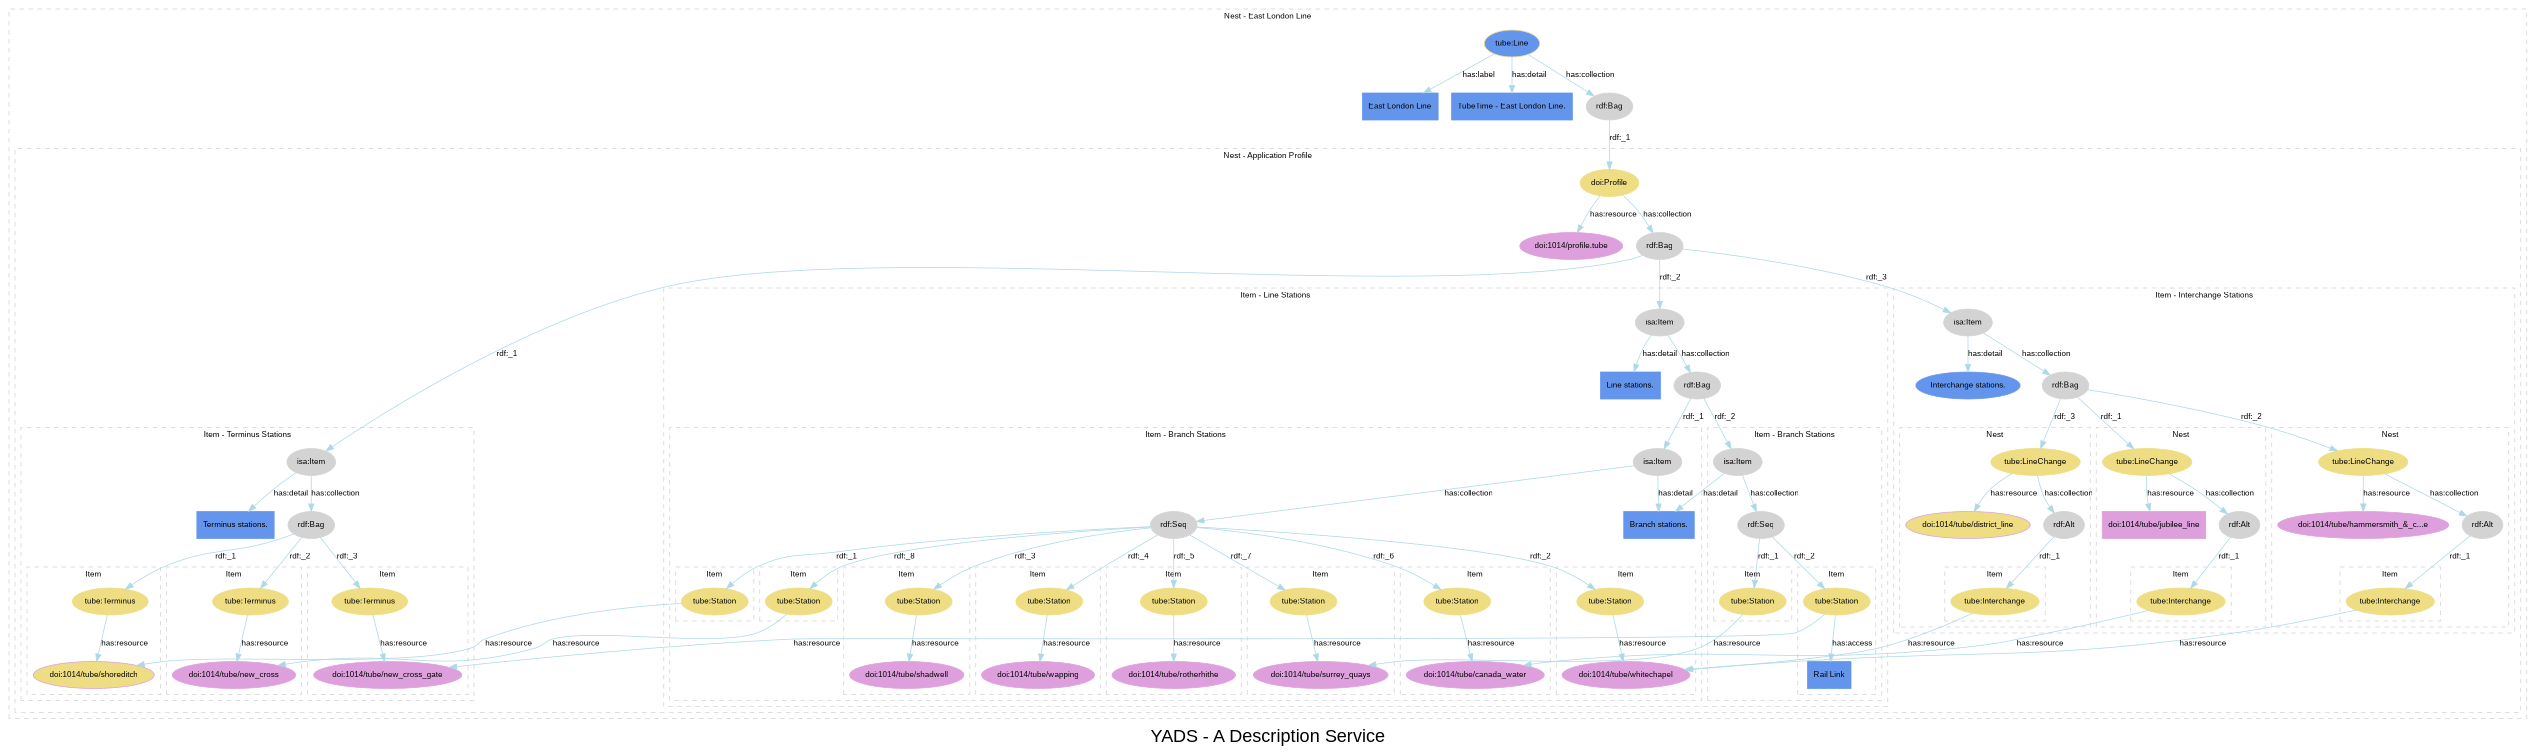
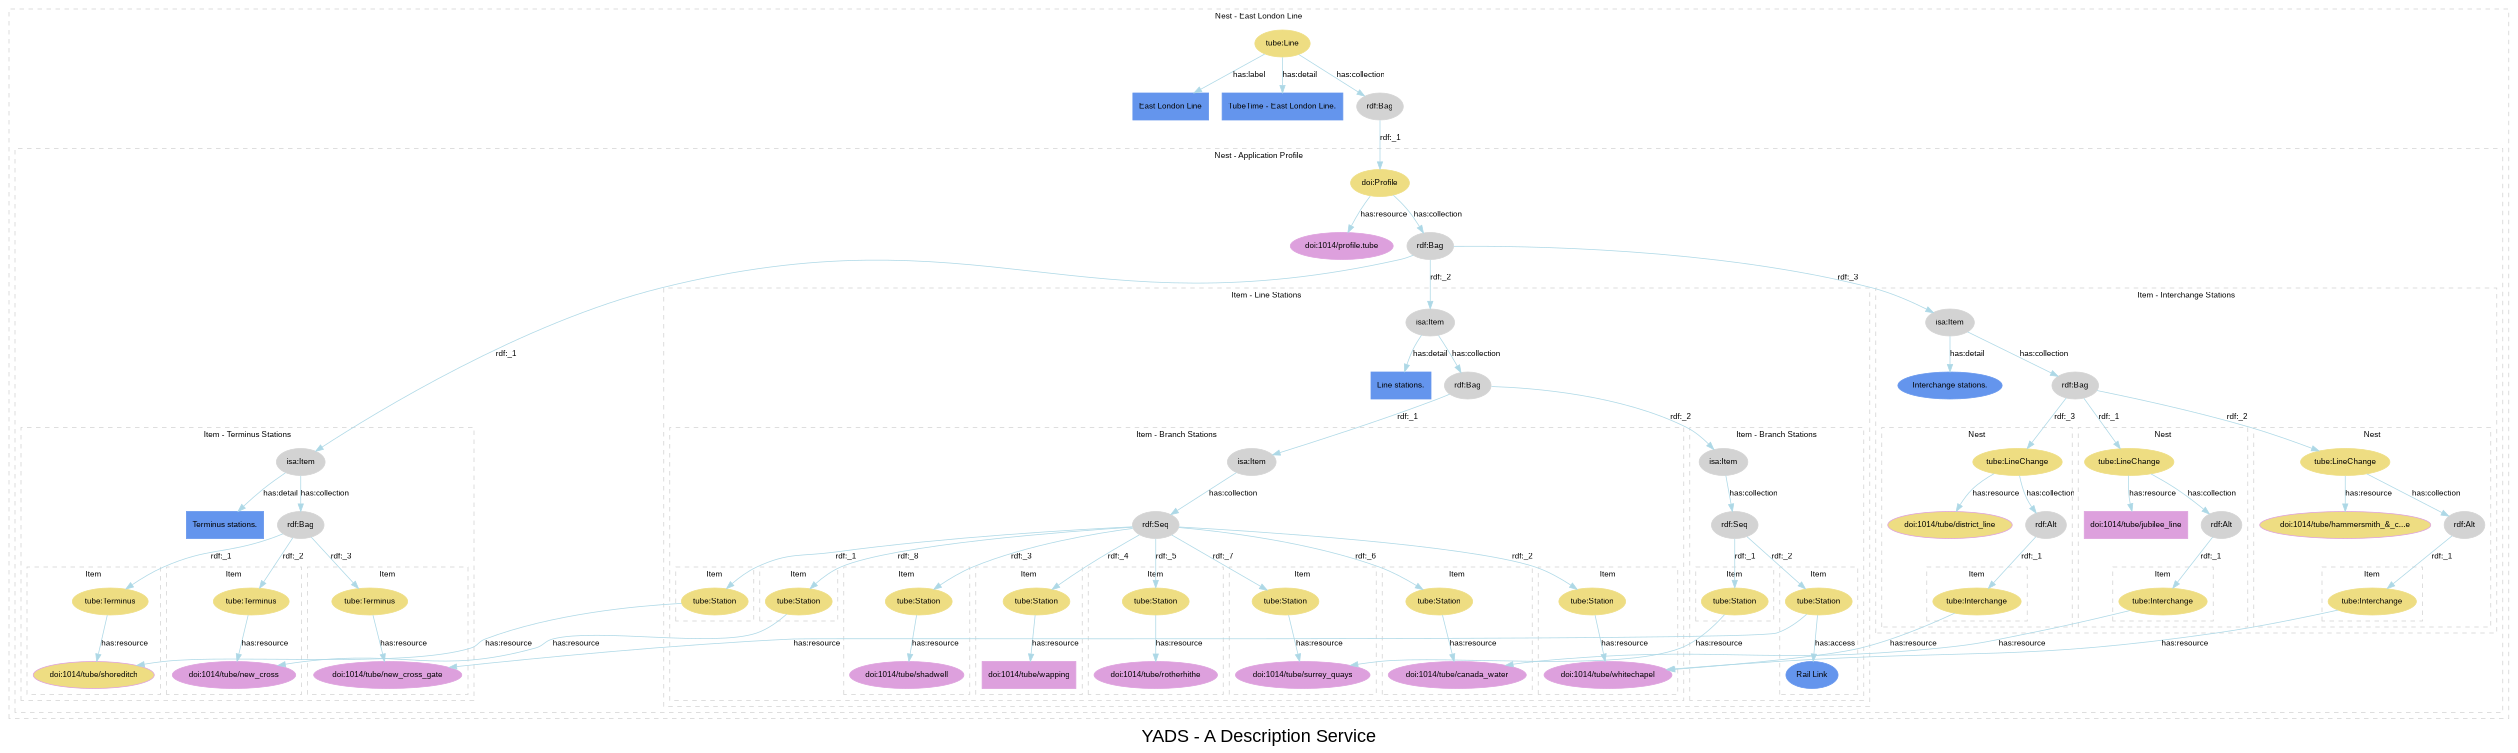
node "tube:Line": fillcolor cornflowerblue -> lightgoldenrod
node "Branch stations.": removed
node "doi:1014/tube/hammersmith_&_c...e": fillcolor plum -> lightgoldenrod
node "doi:1014/tube/wapping": shape ellipse -> box
node "Rail Link": shape box -> ellipse
